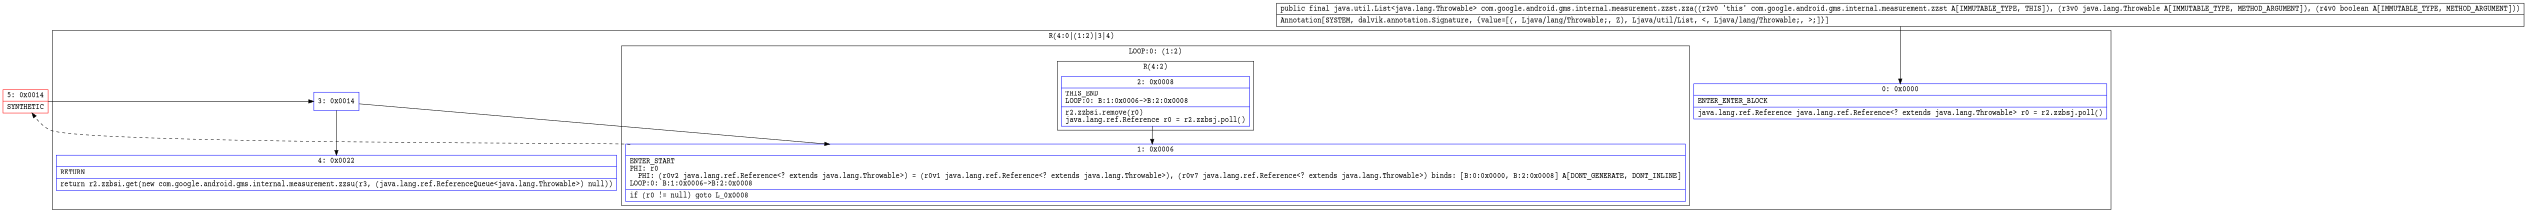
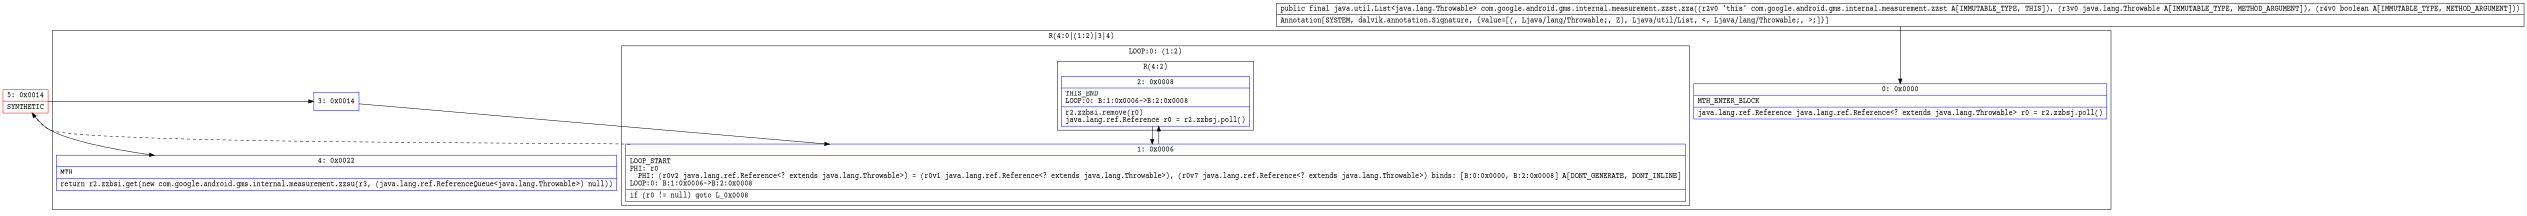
node "0: 0x0000": text "ENTER_ENTER_BLOCK" -> "MTH_ENTER_BLOCK"
edge "3: 0x0014" -> "4: 0x0022": now "5: 0x0014" -> "4: 0x0022"
edge "1: 0x0006" -> "2: 0x0008": added
node "1: 0x0006": text "ENTER_START" -> "LOOP_START"
node "4: 0x0022": text "RETURN" -> "MTH"
